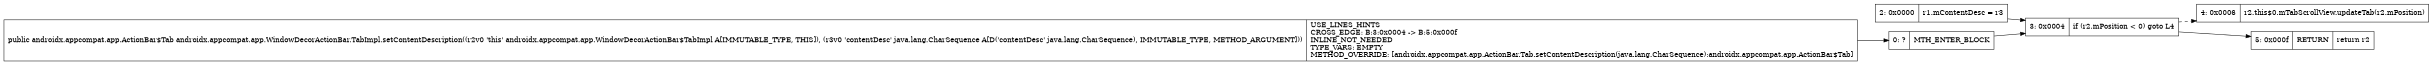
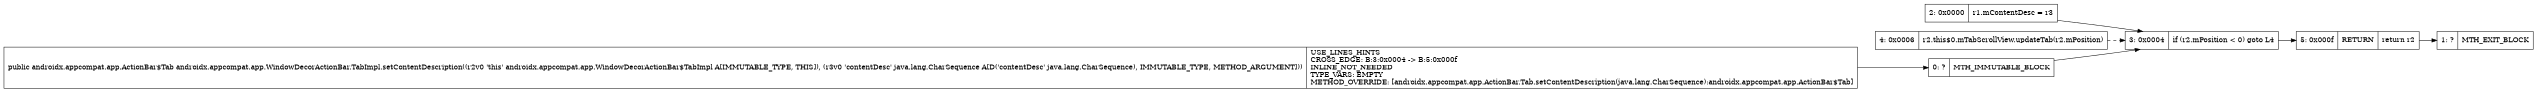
edge "3: 0x0004" -> "4: 0x0006": reversed
node "0: ?": text "MTH_ENTER_BLOCK" -> "MTH_IMMUTABLE_BLOCK"
node "1: ?": added
